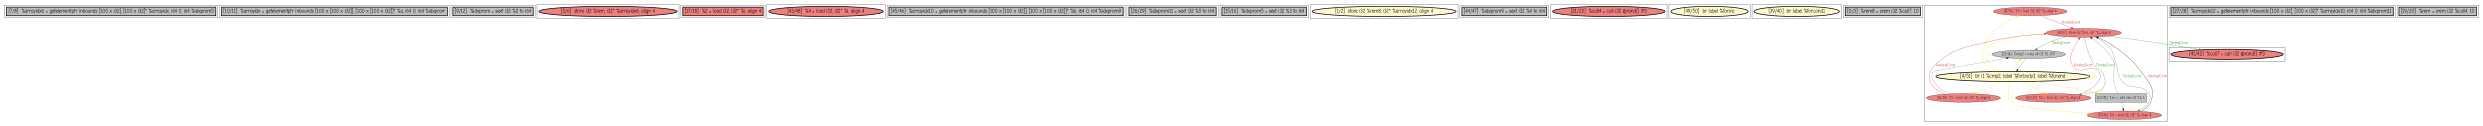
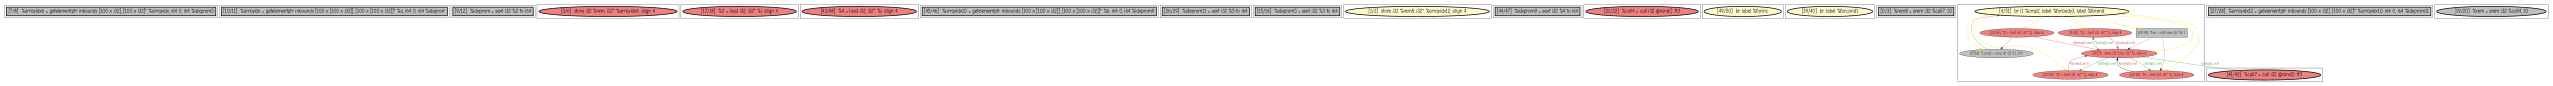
node "[17/18]  %2 = load i32, i32* %i, align 4": shape box -> ellipse
node "[19/20]  %rem = srem i32 %call4, 10": shape box -> ellipse
edge "[24/37]  store i32 %inc, i32* %j, align 4" -> "[13/14]  %cmp2 = icmp slt i32 %1, 100": now "[24/37]  store i32 %inc, i32* %j, align 4" -> "[31/32]  %3 = load i32, i32* %j, align 4"
